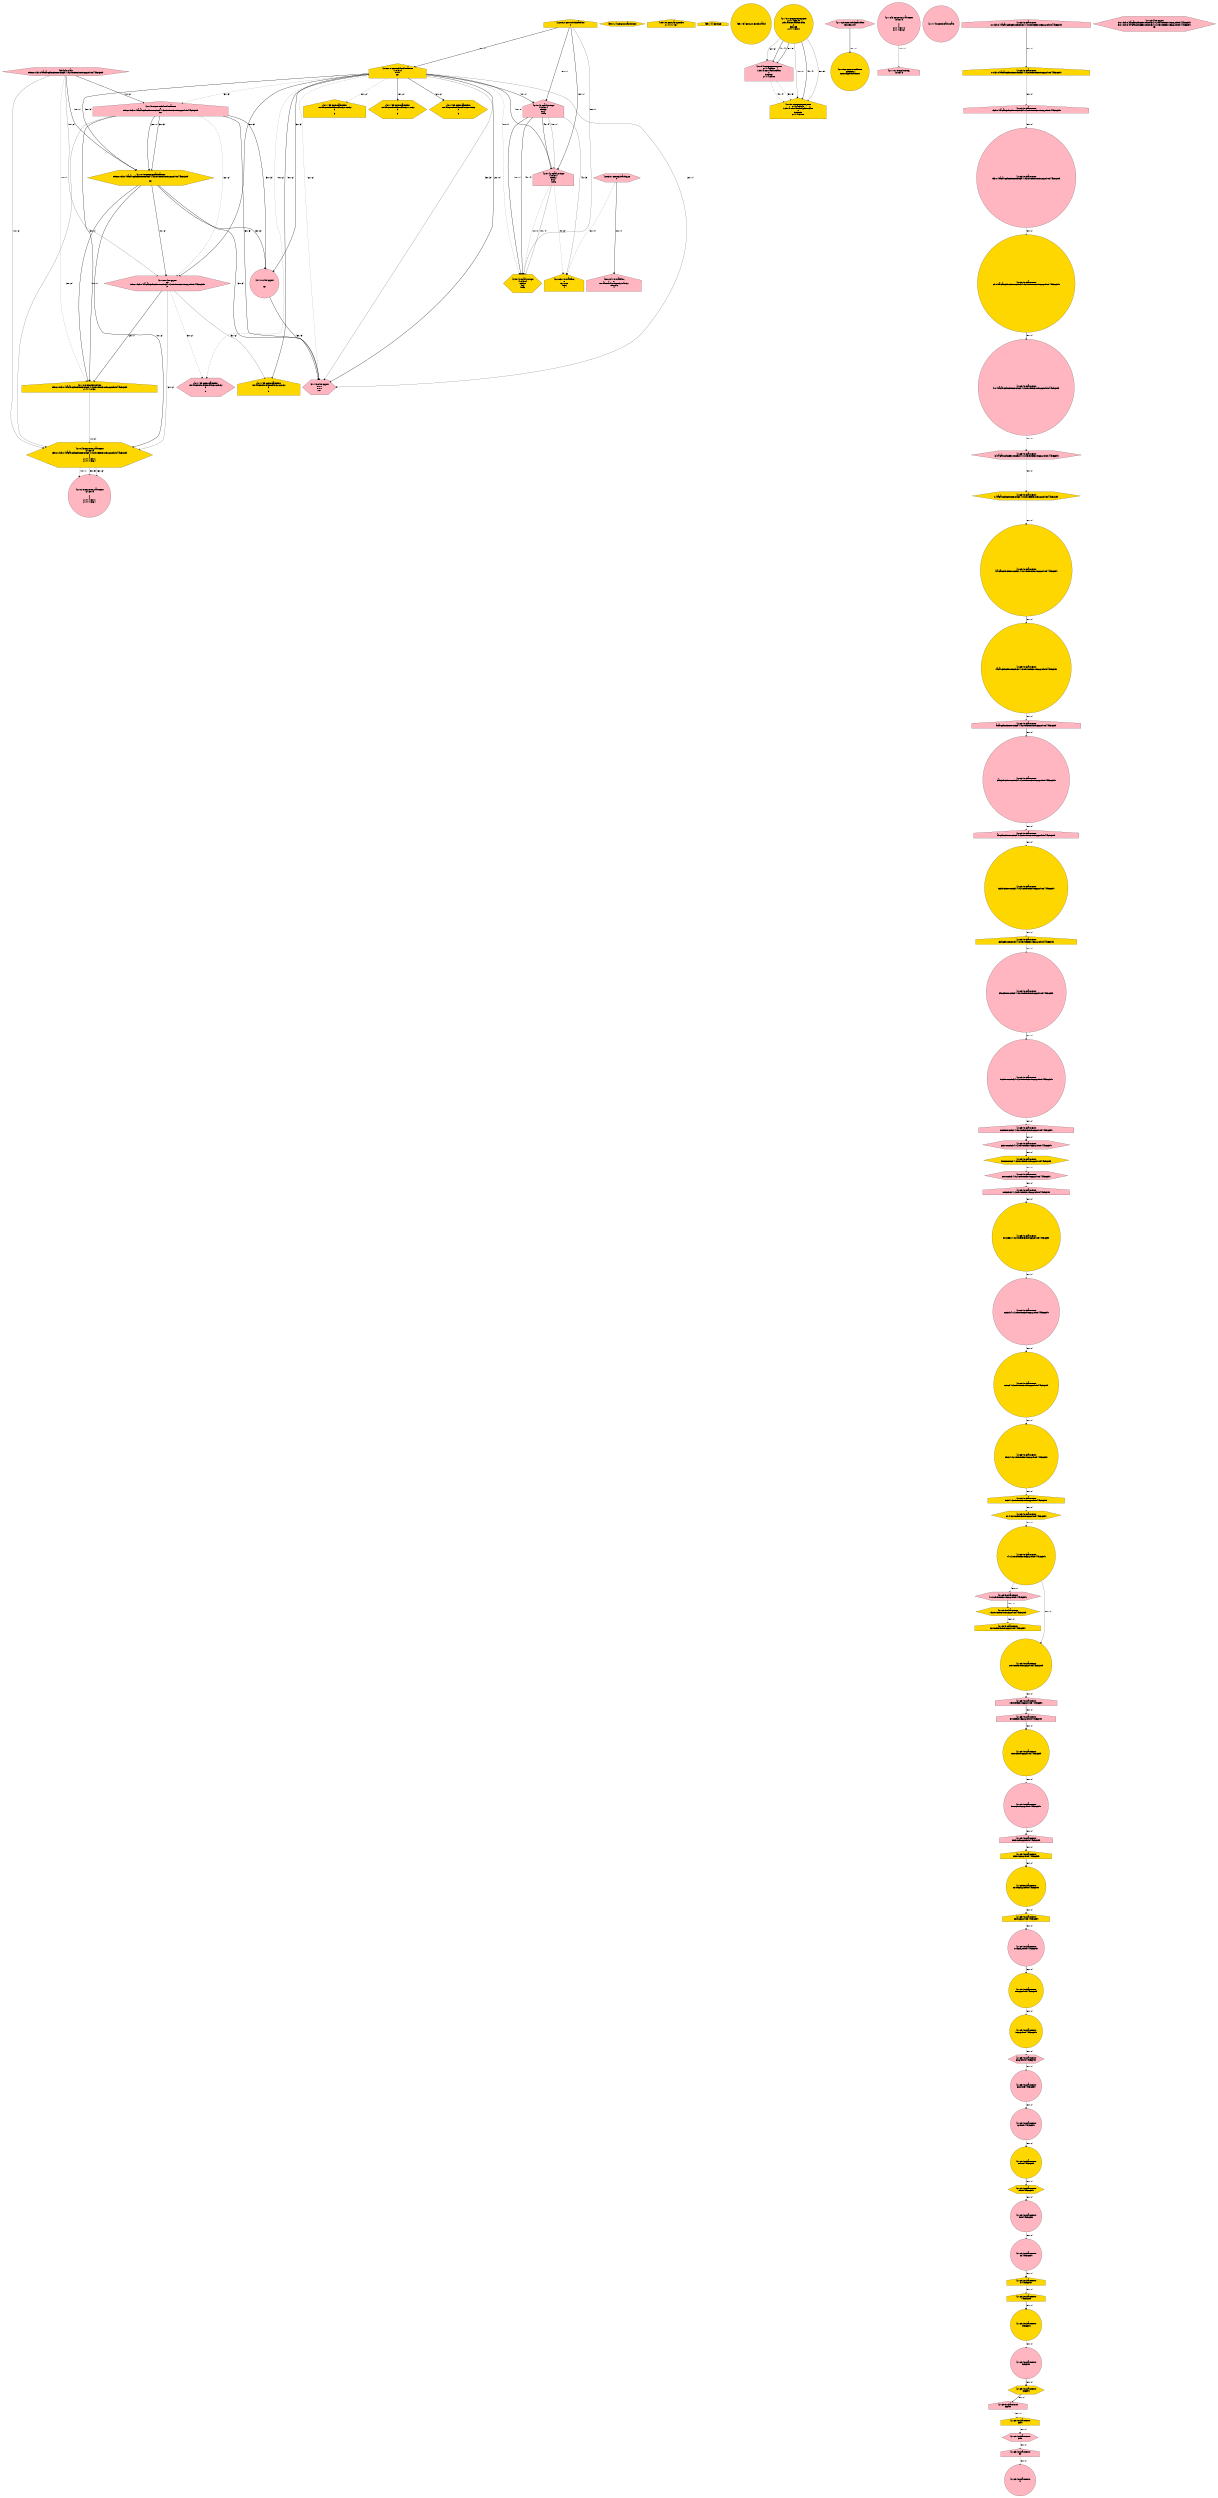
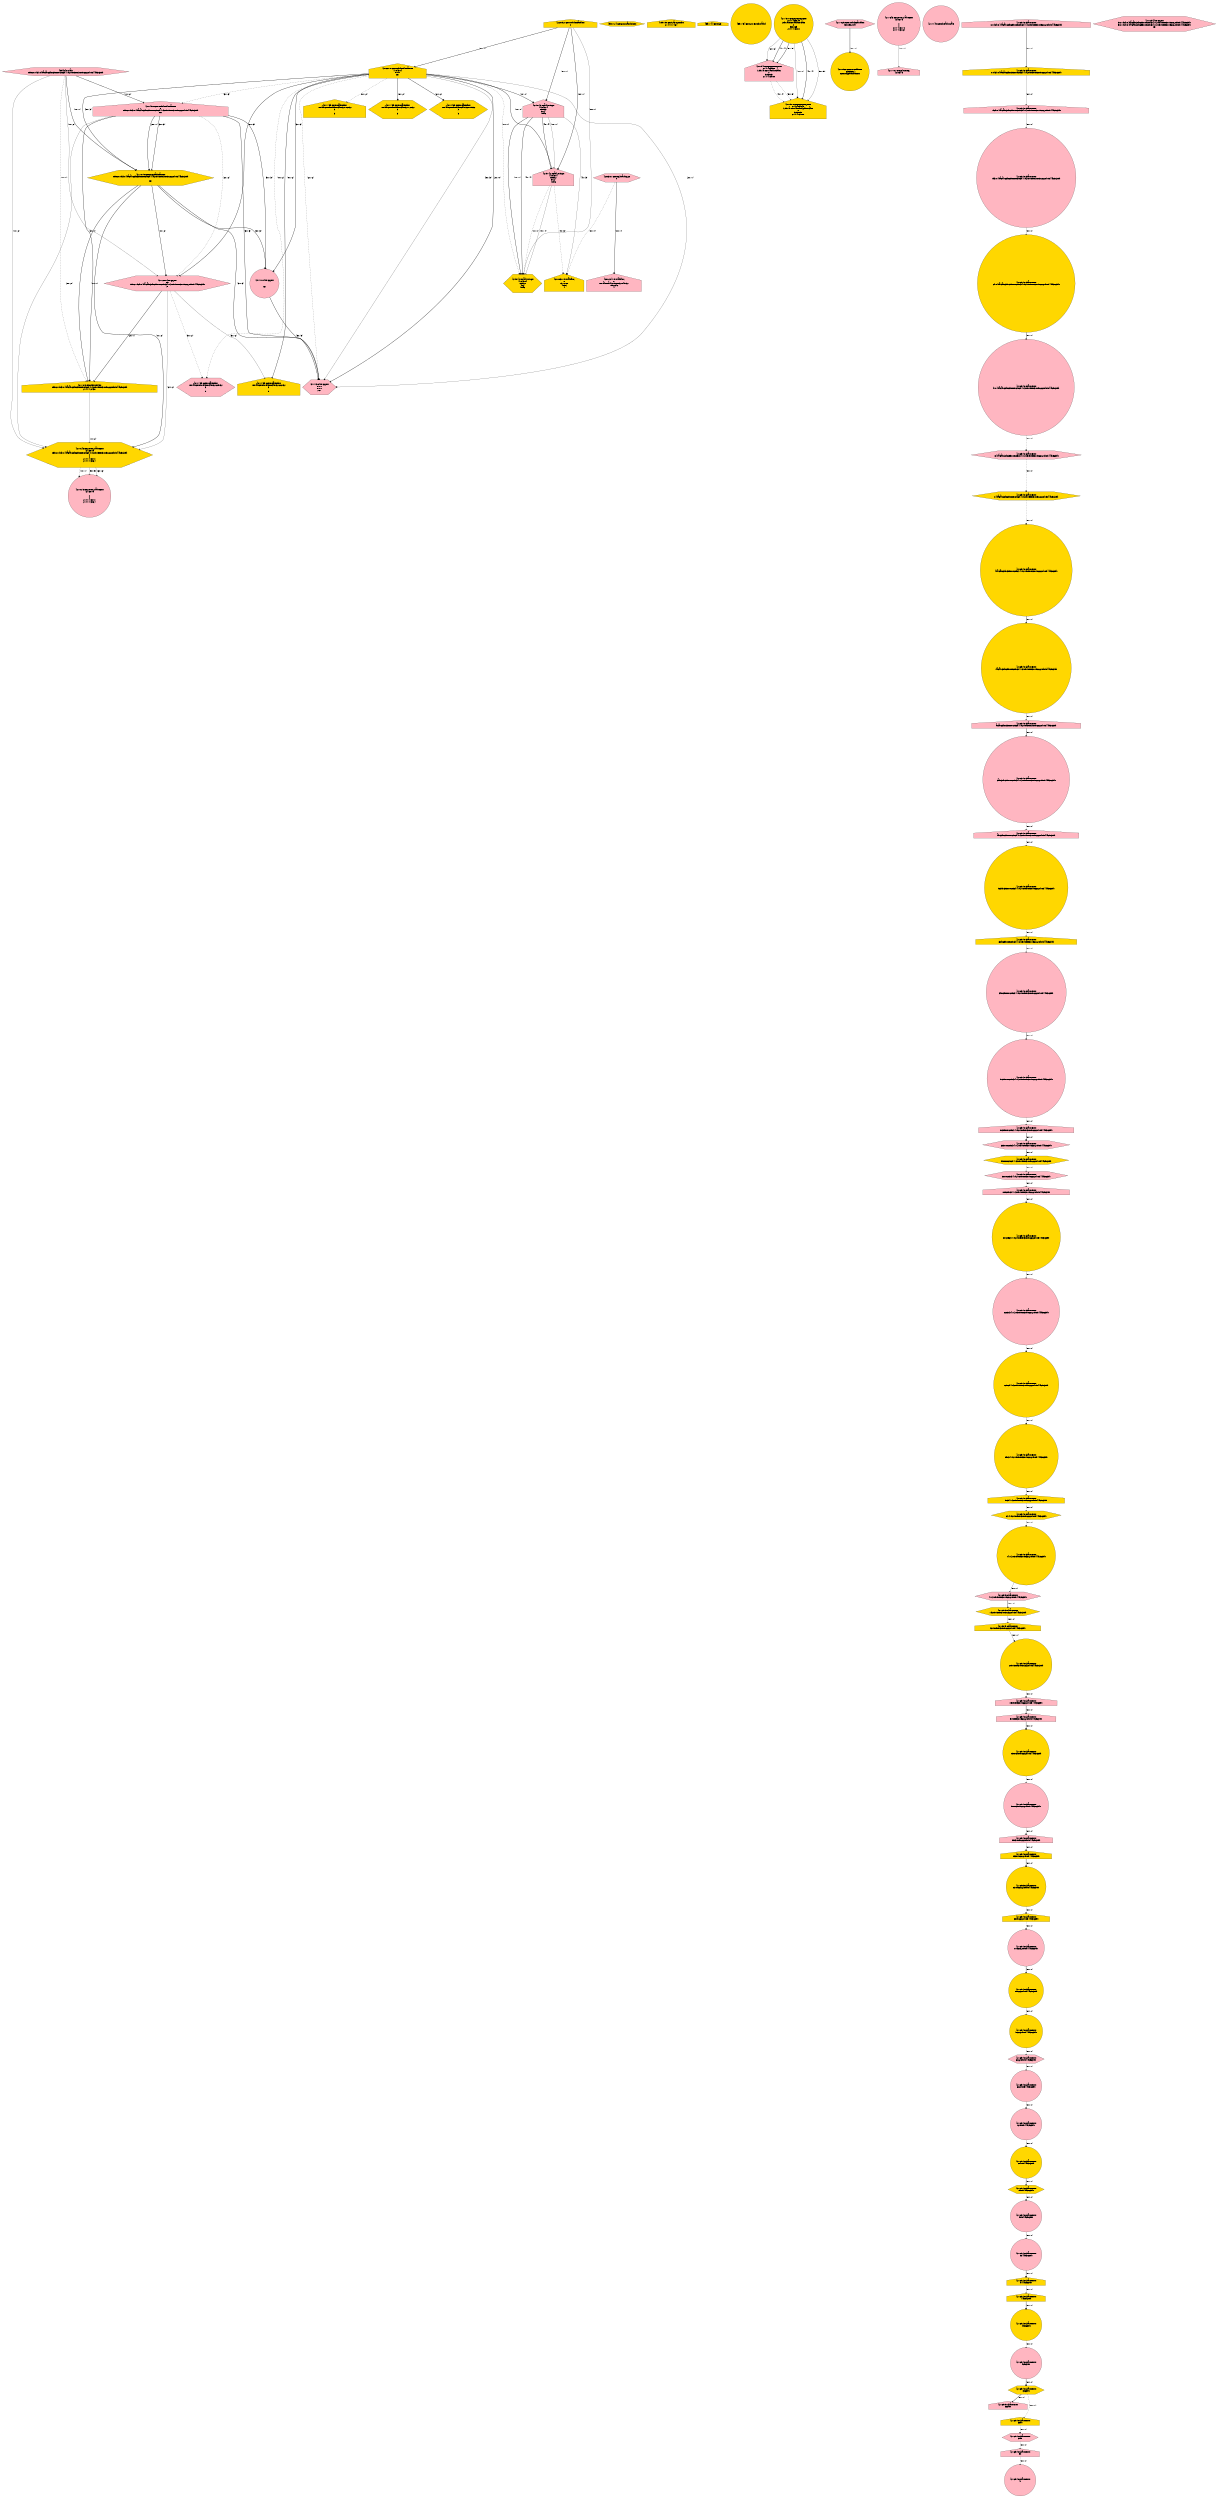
edge "4216975.CharNextA b41d20505eee380566c28b8544fc5639b" -> "4216975.CharNextA 20505eee380566c28b8544fc5639b": now "4216975.CharNextA d20505eee380566c28b8544fc5639b" -> "4216975.CharNextA 20505eee380566c28b8544fc5639b"
edge "4216975.CharNextA 5639b" -> "4216975.CharNextA 639b": now "4216975.CharNextA c5639b" -> "4216975.CharNextA 639b"
